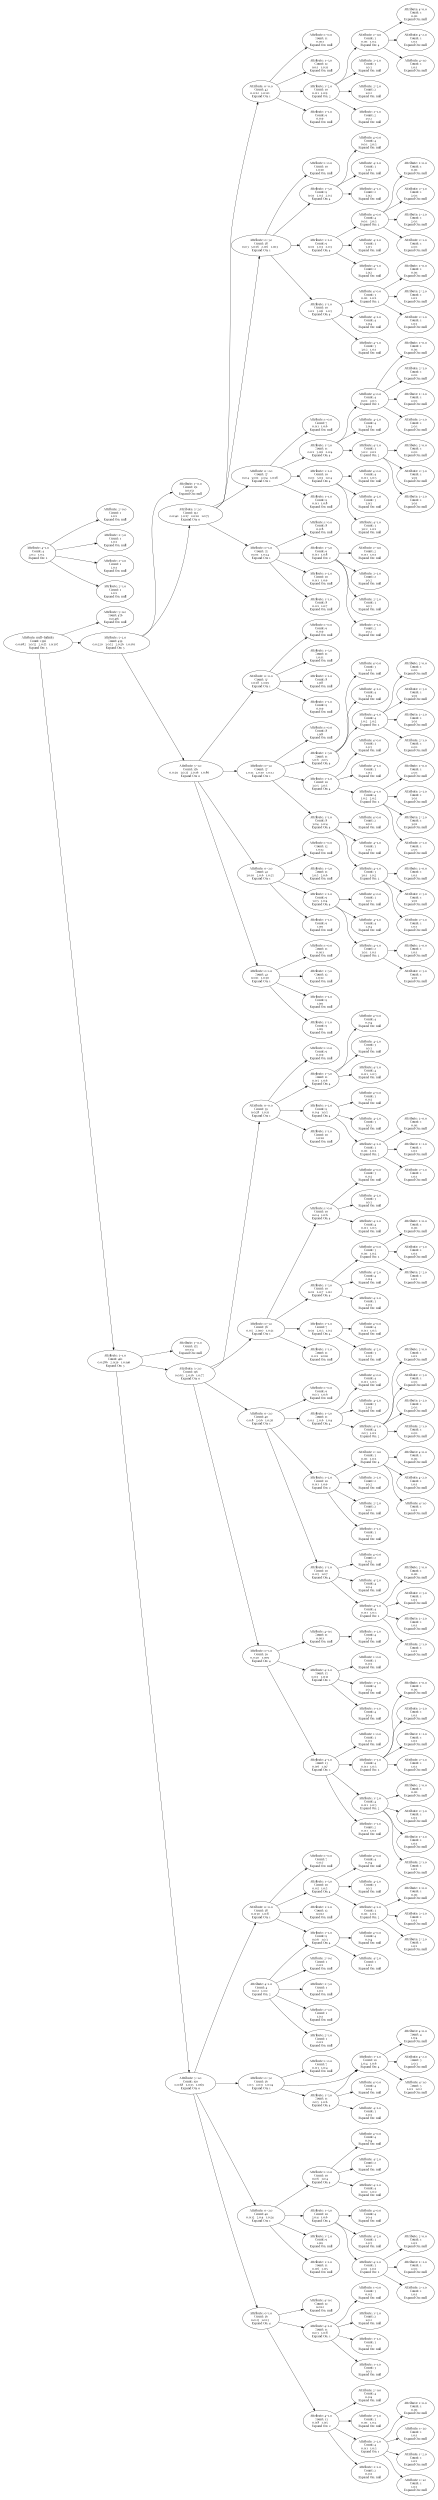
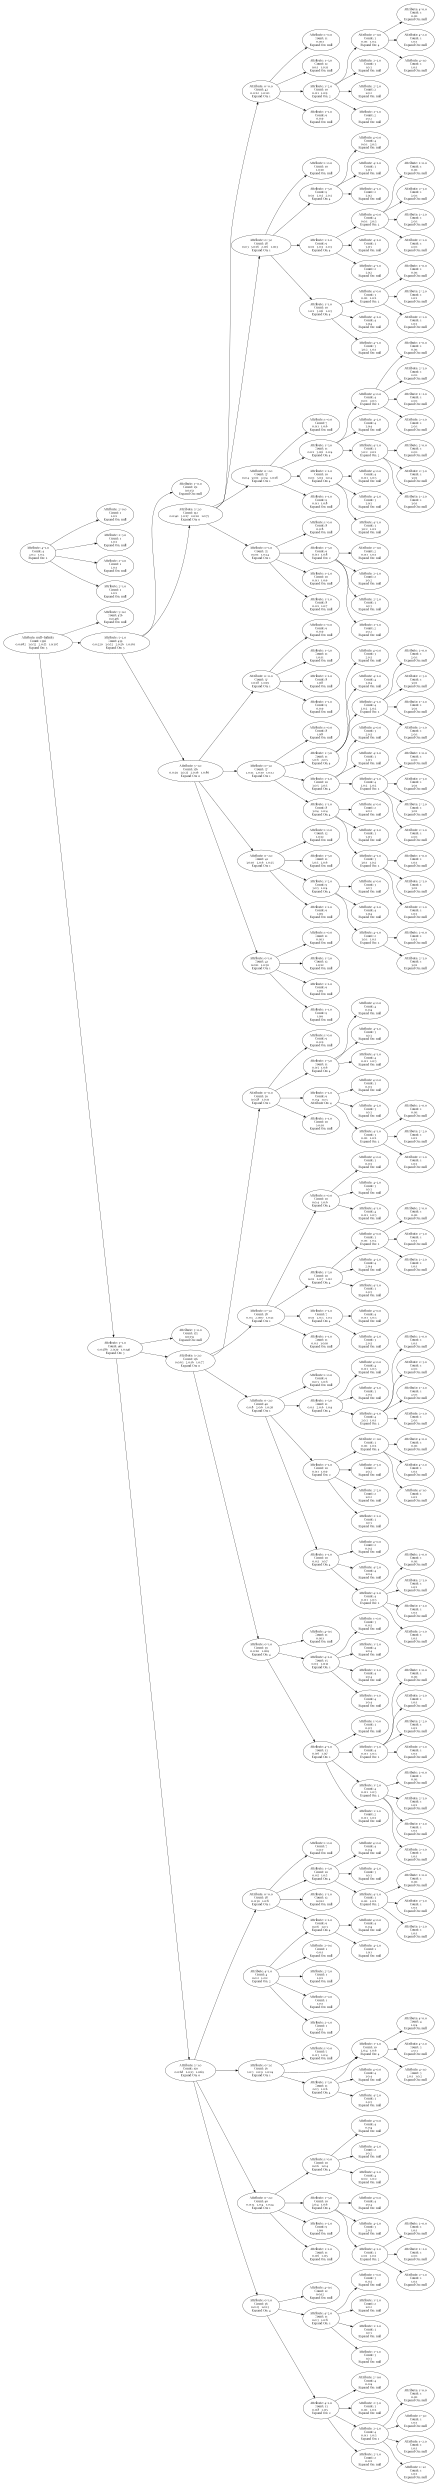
node "Attribute: 1=2.0 Count: 9 0.0:4   1.0:5 Expand On: 4": label "Attribute: 1=2.0 Count: 9 0.0:4   1.0:5 Expand On: 4" -> "Attribute: 1=2.0 Count: 9 0.0:4   1.0:5 Attribute On: 4"
edge "Attribute: 4=0.0 Count: 11 0.0:11 Expand On: null" -> "Attribute: 1=2.0 Count: 4 1.0:4 Expand On: null": now "Attribute: 4=2.0 Count: 15 0.0:3   1.0:12 Expand On: 1" -> "Attribute: 1=2.0 Count: 4 1.0:4 Expand On: null"
